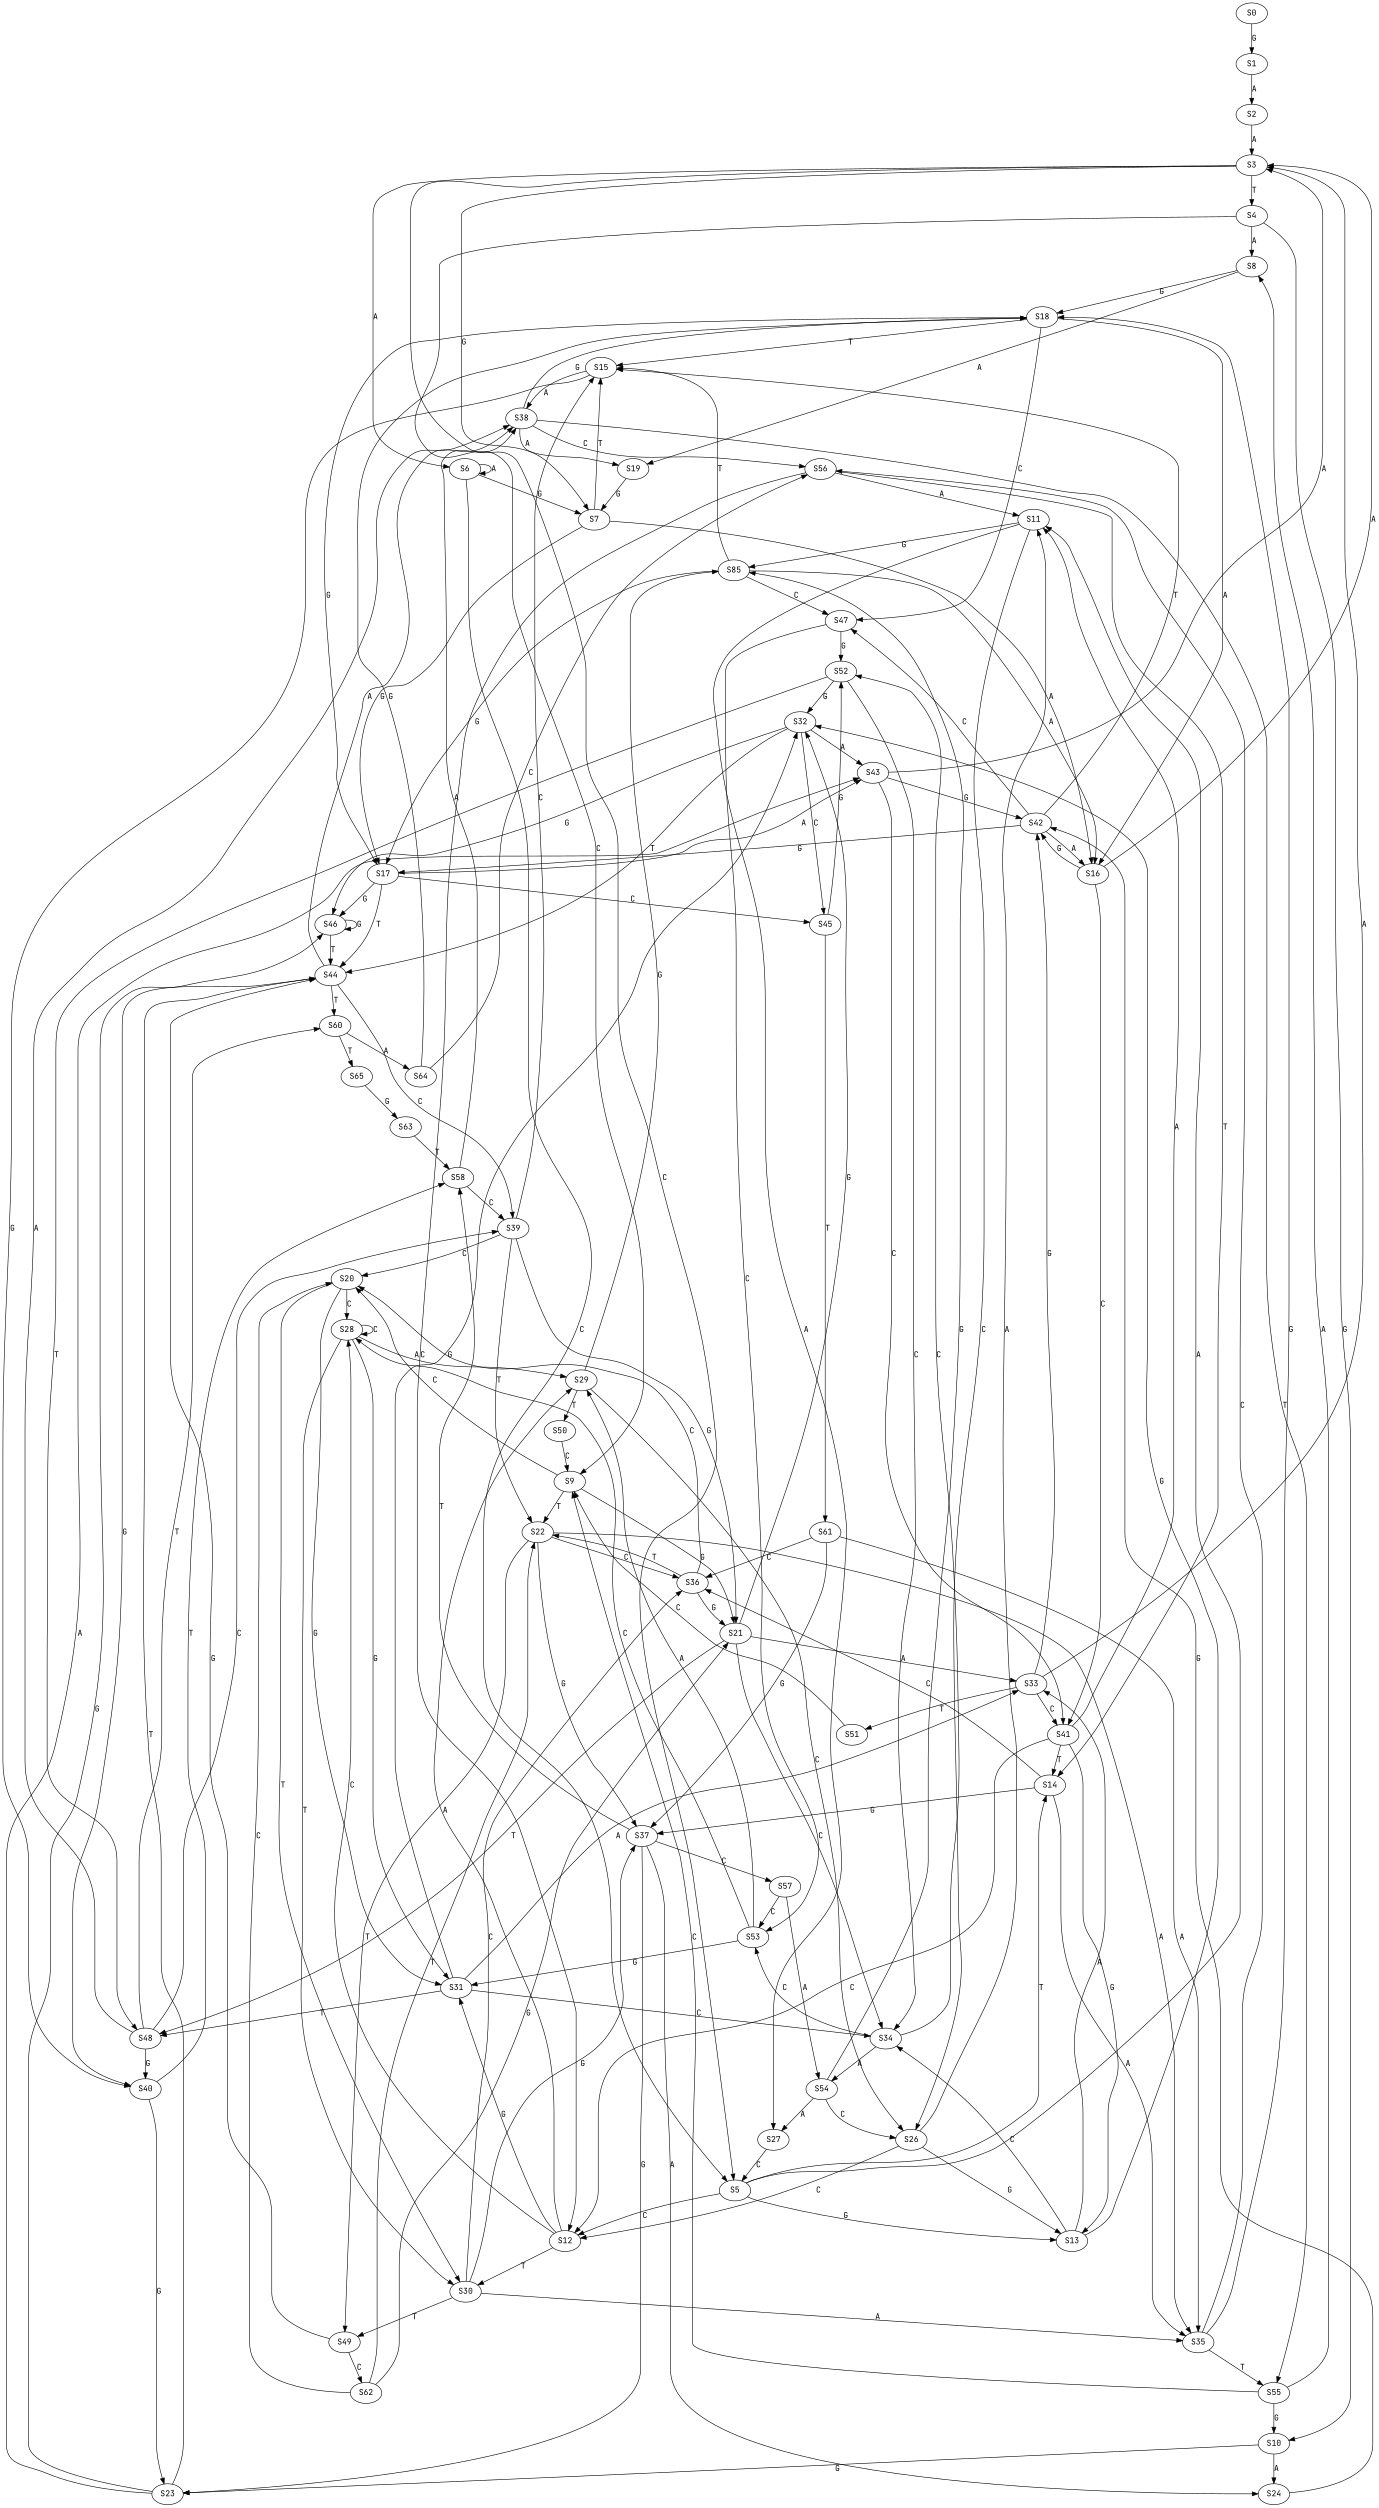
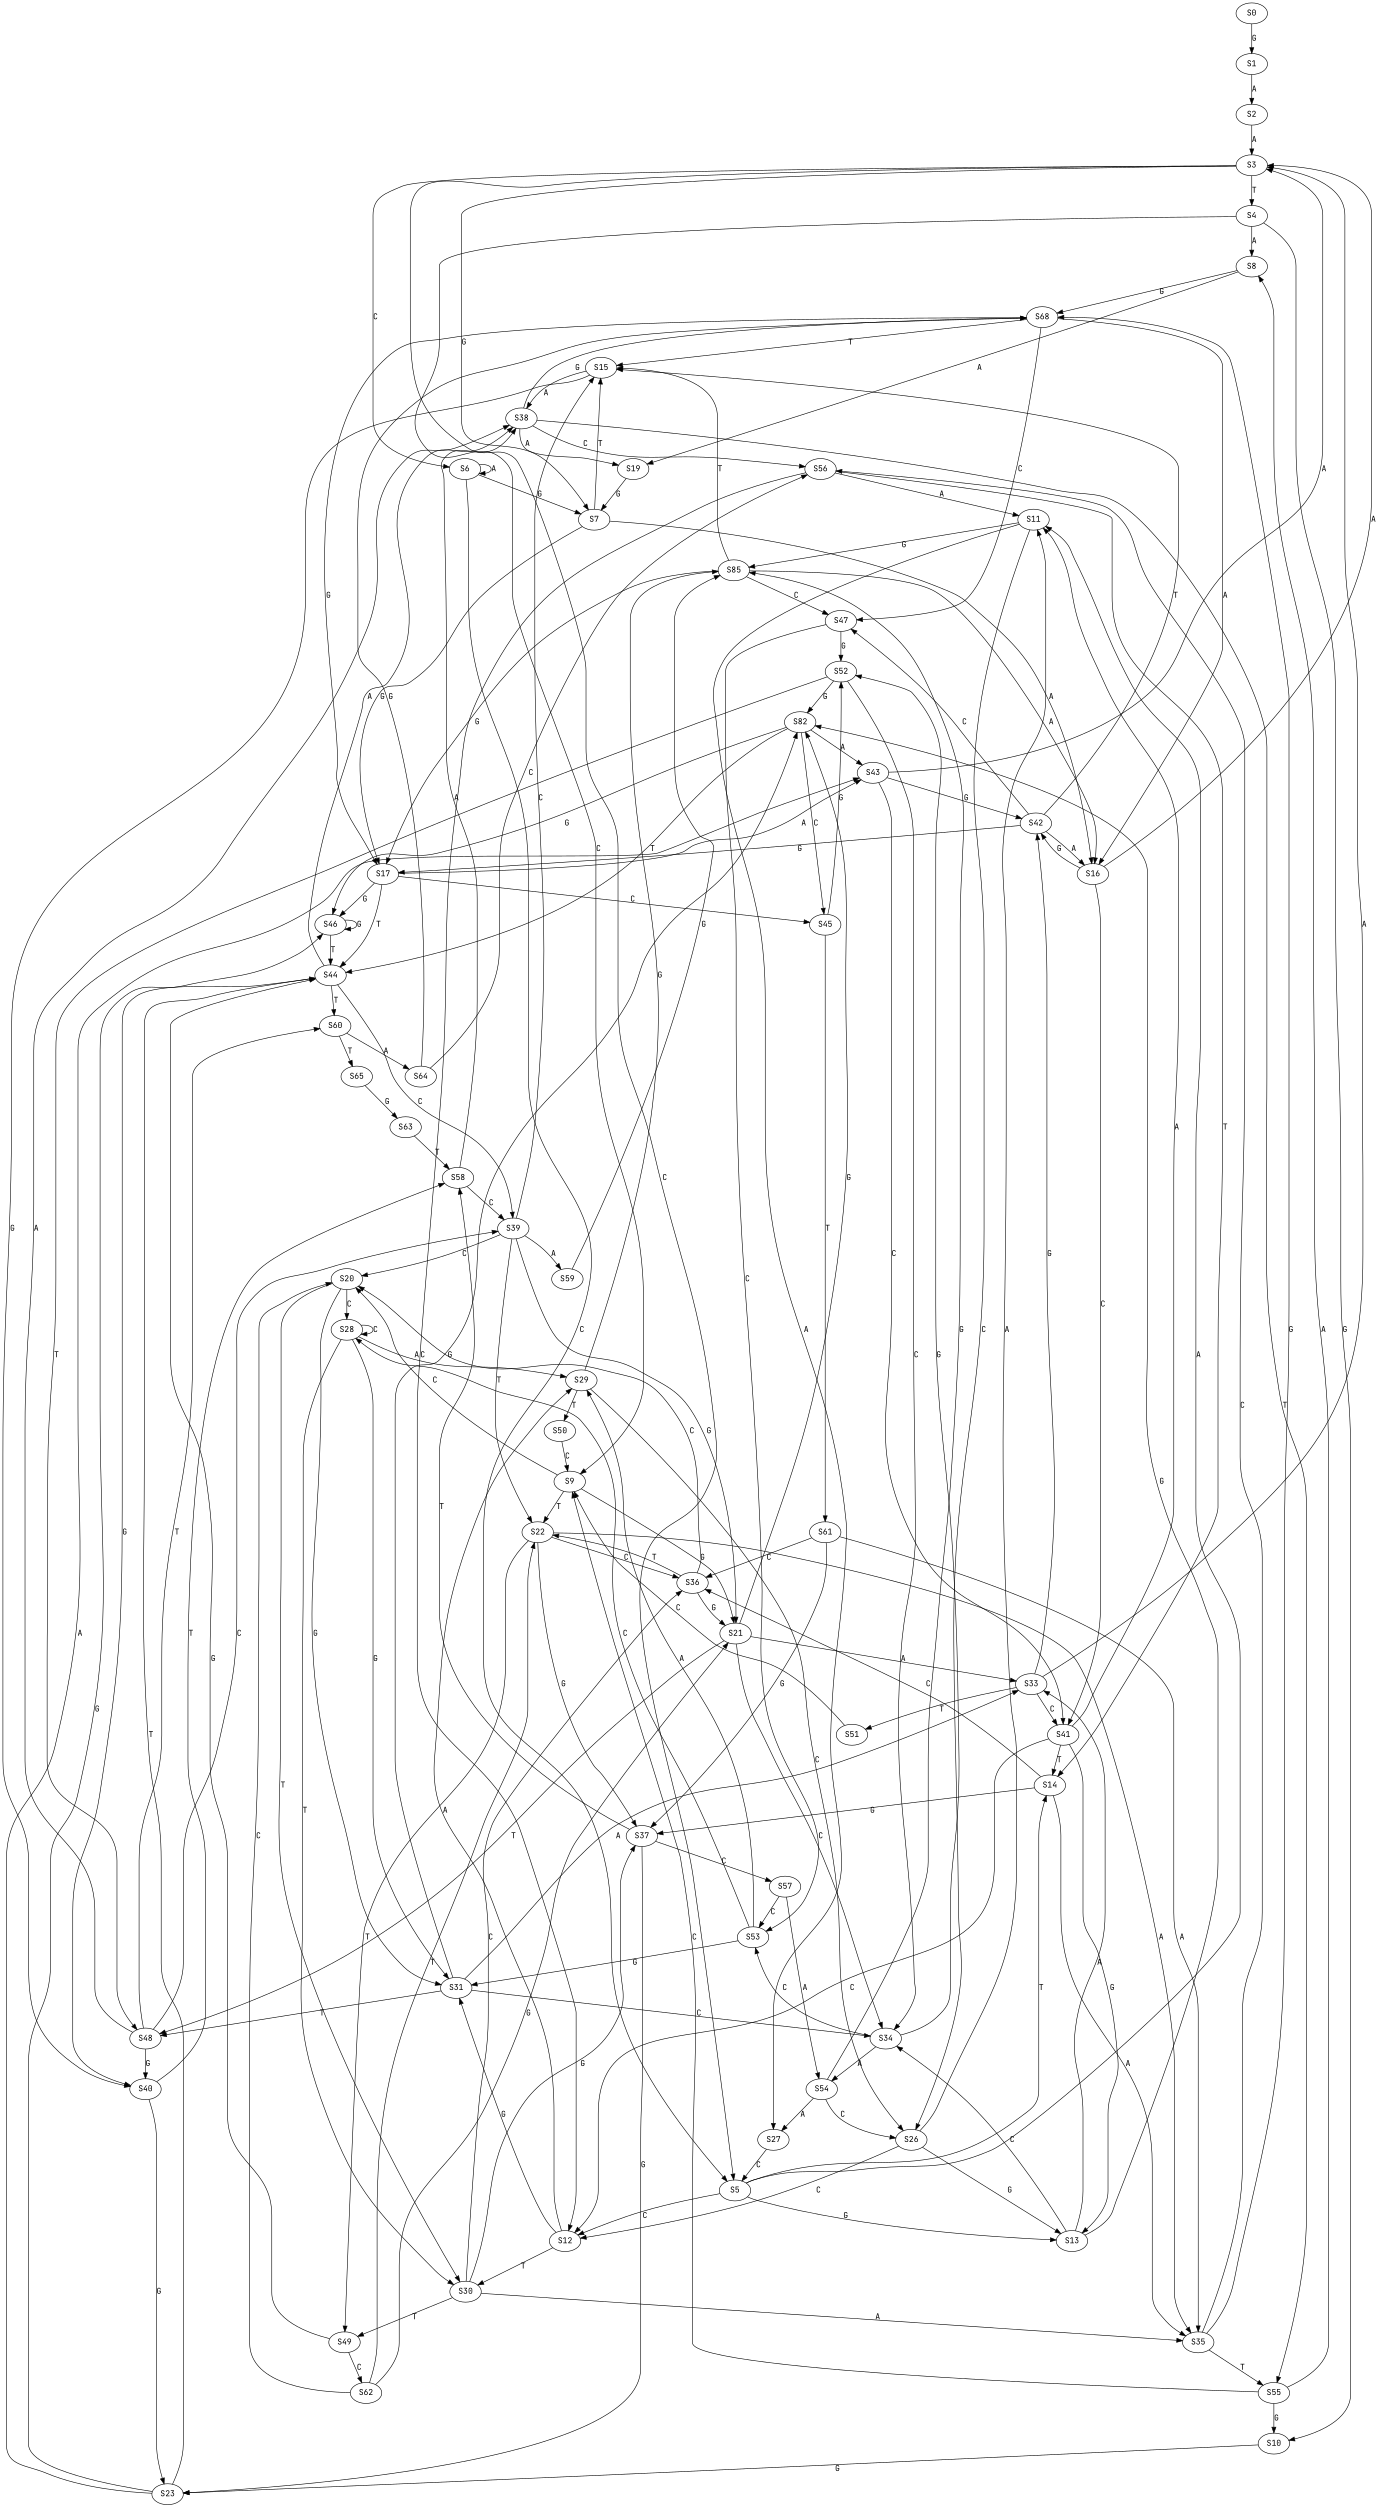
edge "S3" -> "S6": label "A" -> "C"
node "S18": label "S18" -> "S68"
node "S32": label "S32" -> "S82"
node "S59": added
edge "S34" -> "S52": label "C" -> "G"
edge "S12" -> "S28": removed, label "C"
node "S24": removed
